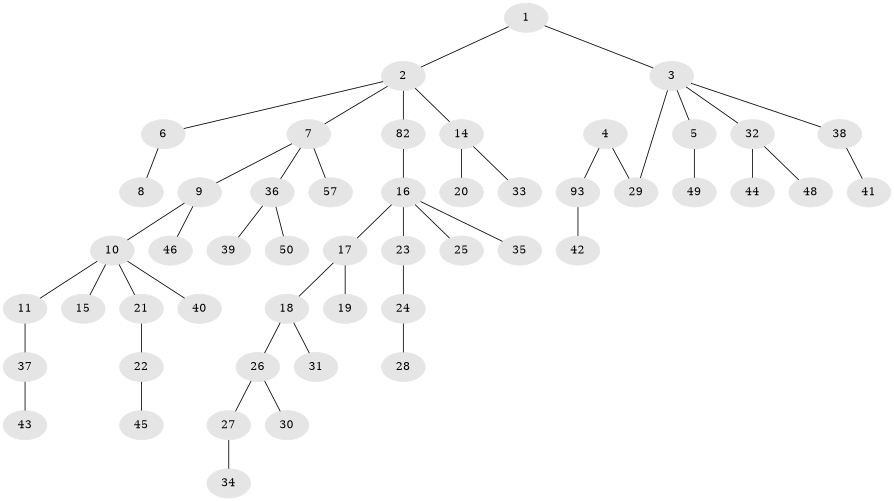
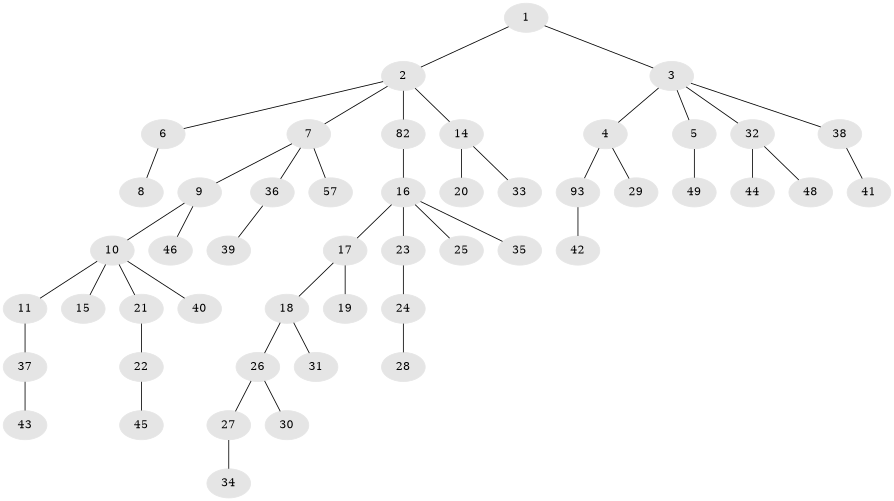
edge "3" -- "29": now "3" -- "4"
node "50": removed
